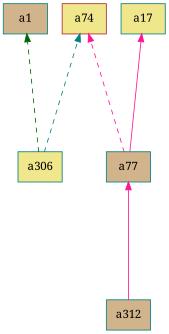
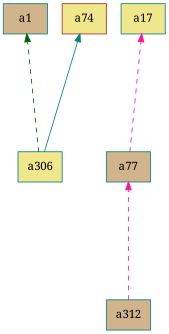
edge "a306" -> "a74": style dashed -> solid
edge "a77" -> "a74": removed
edge "a77" -> "a17": style solid -> dashed
edge "a312" -> "a77": style solid -> dashed
